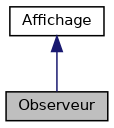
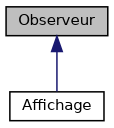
edge "Observeur" -> "Affichage": reversed
